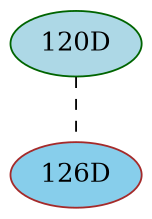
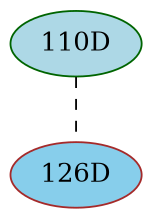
node "120D": label "120D" -> "110D"
